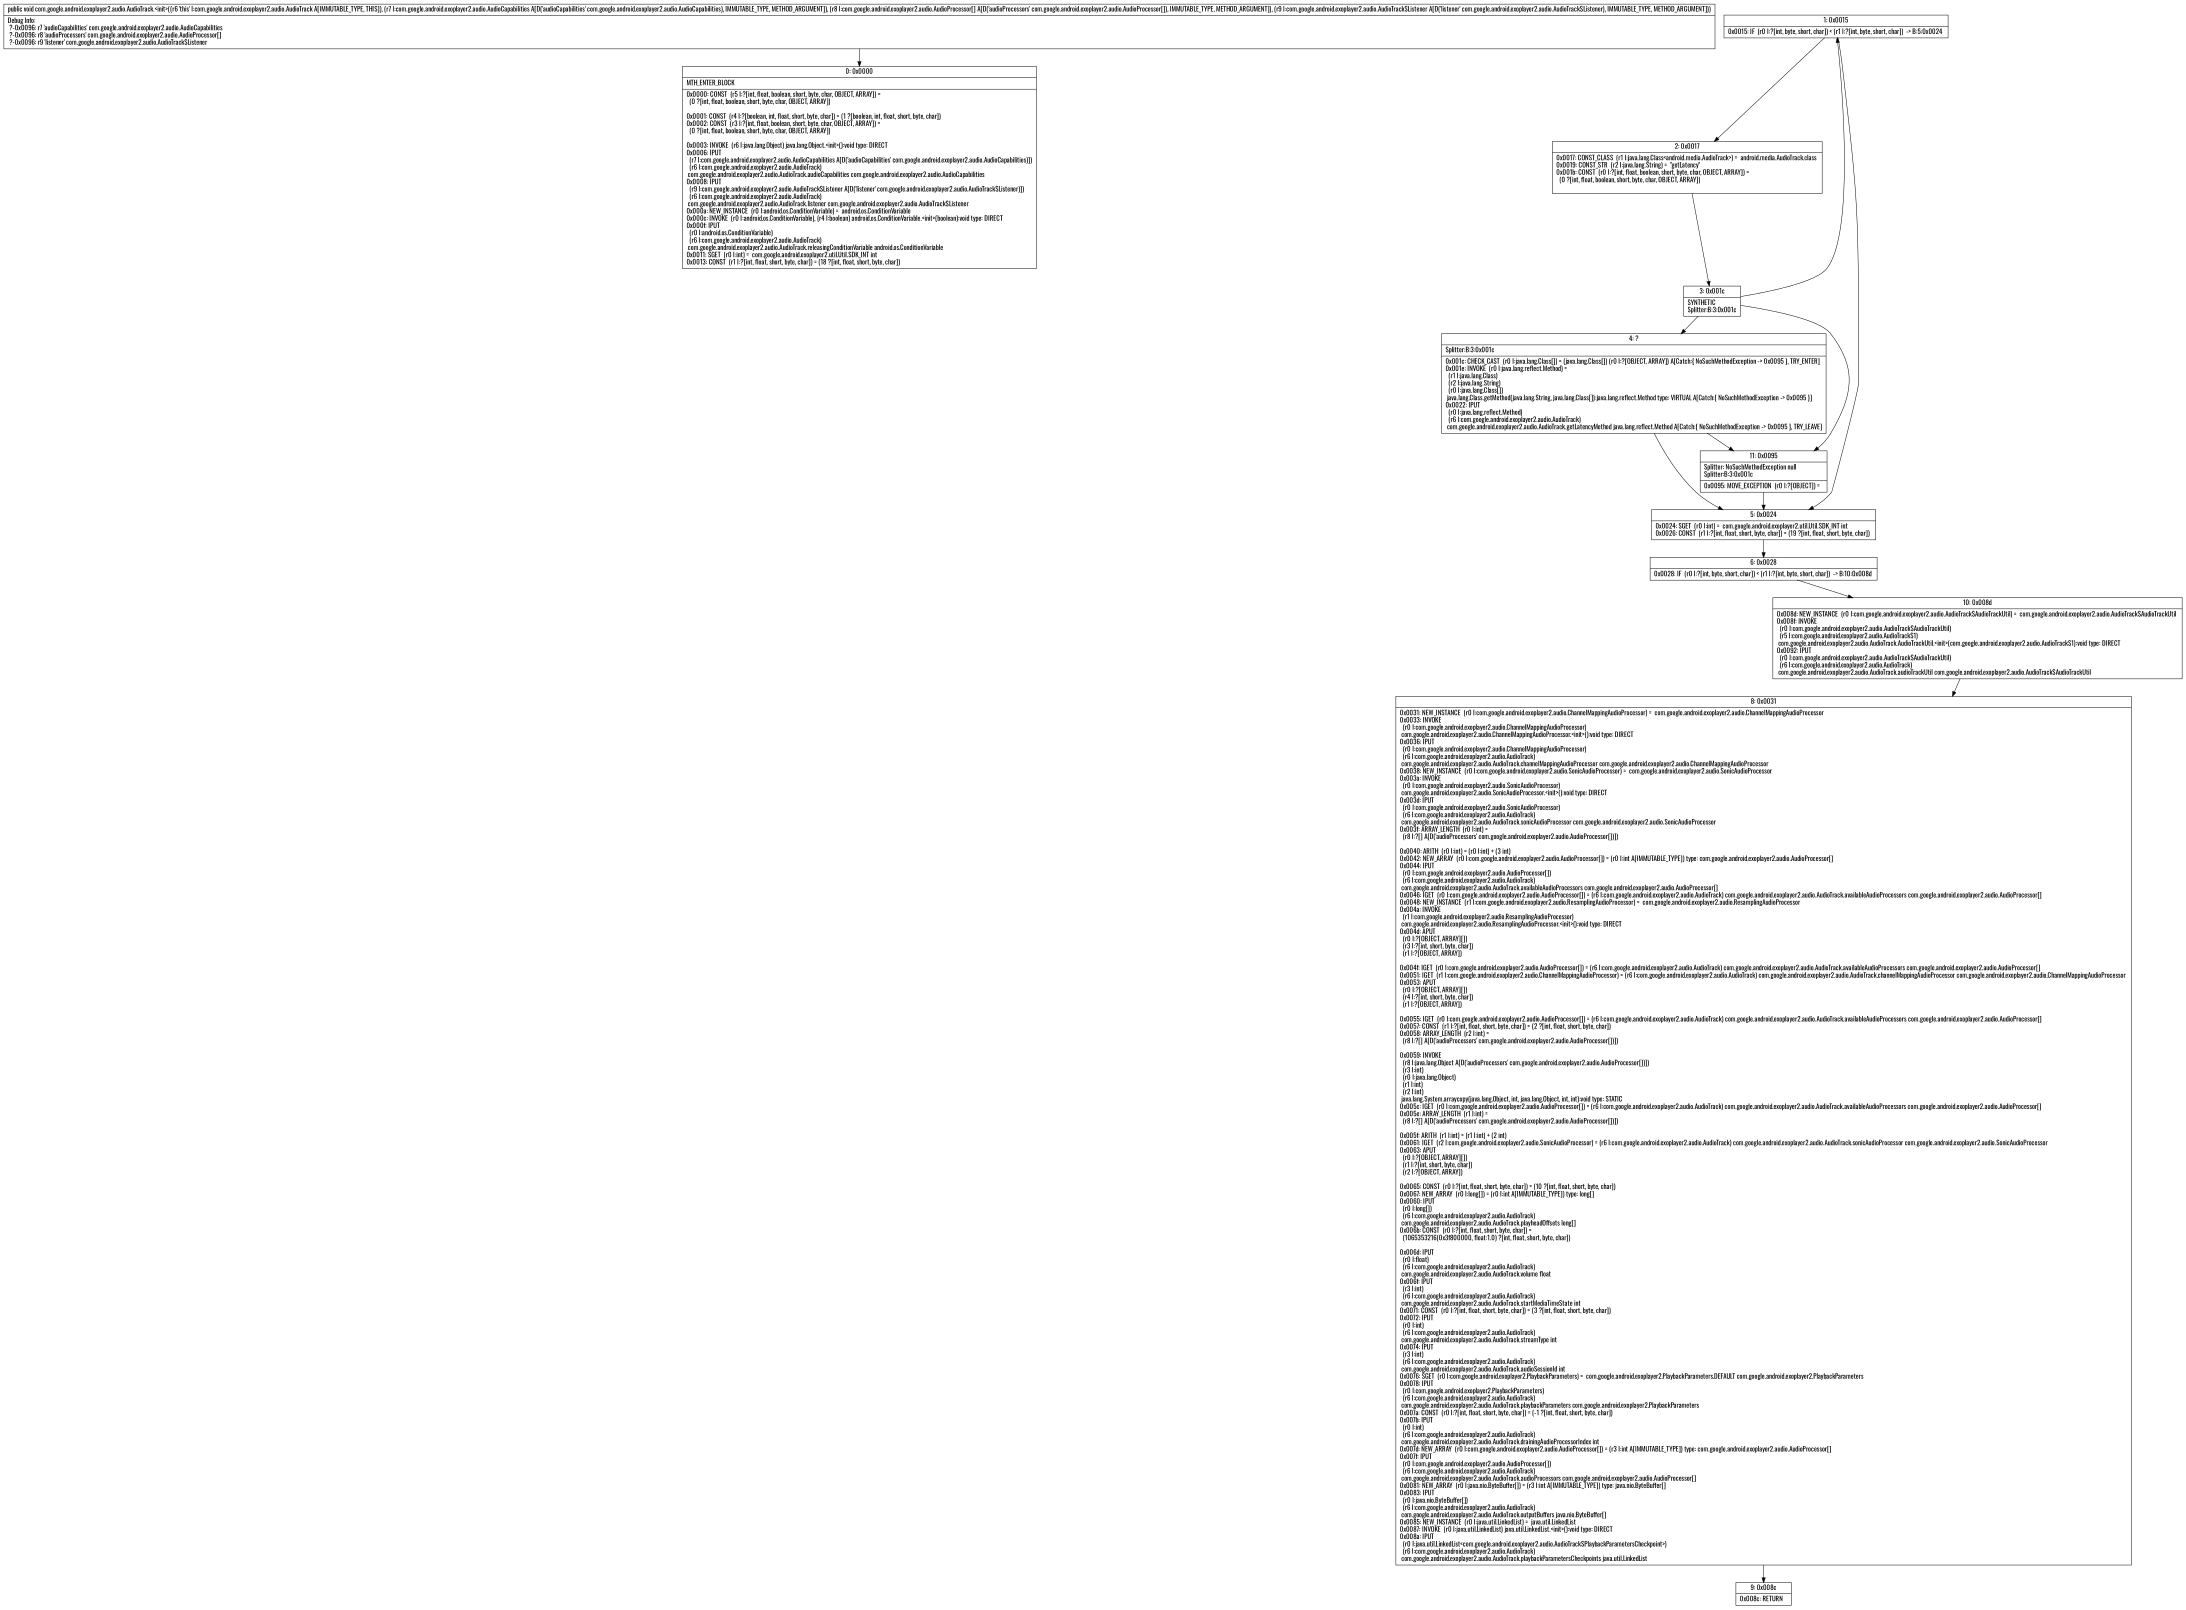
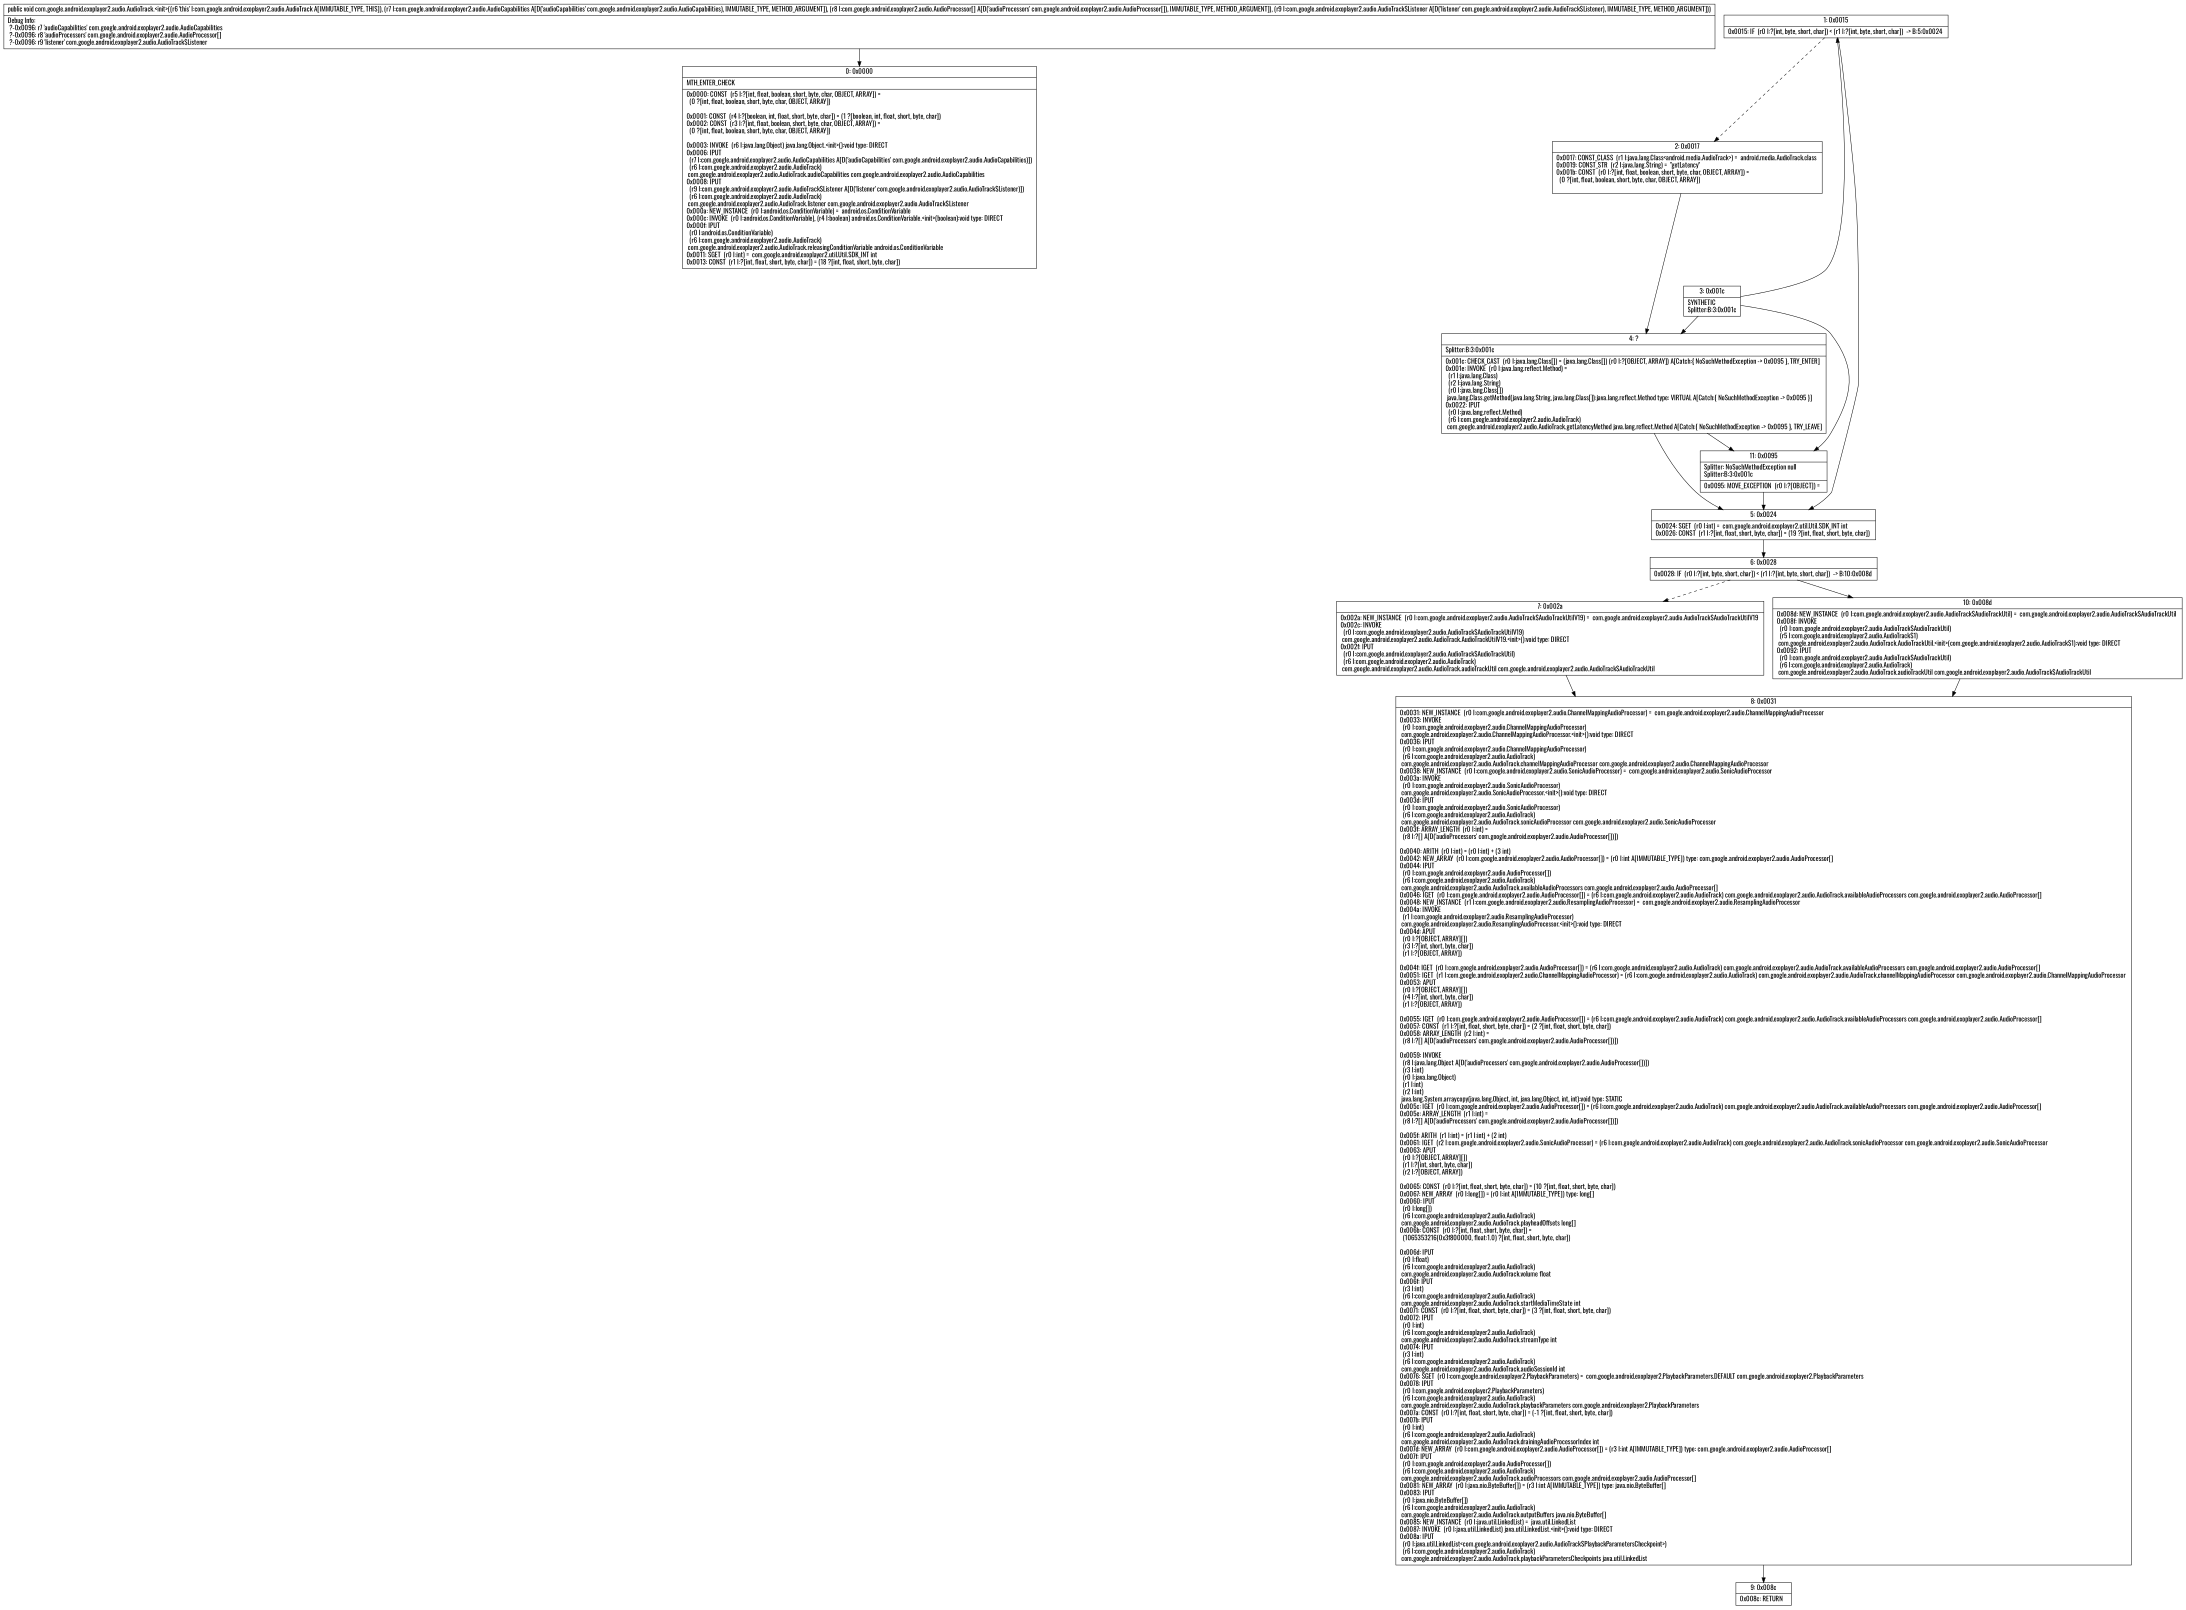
node "0: 0x0000": text "MTH_ENTER_BLOCK" -> "MTH_ENTER_CHECK"
edge "1: 0x0015" -> "2: 0x0017": style solid -> dashed
edge "2: 0x0017" -> "3: 0x001c": now "2: 0x0017" -> "4: ?"
node "7: 0x002a": added
